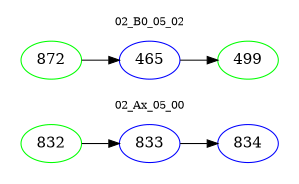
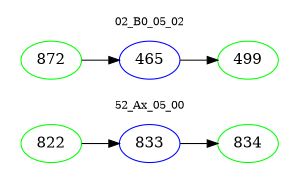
cluster "02_Ax_05_00": label "02_Ax_05_00" -> "52_Ax_05_00"
node "832": label "832" -> "822"
node "834": color blue -> green
